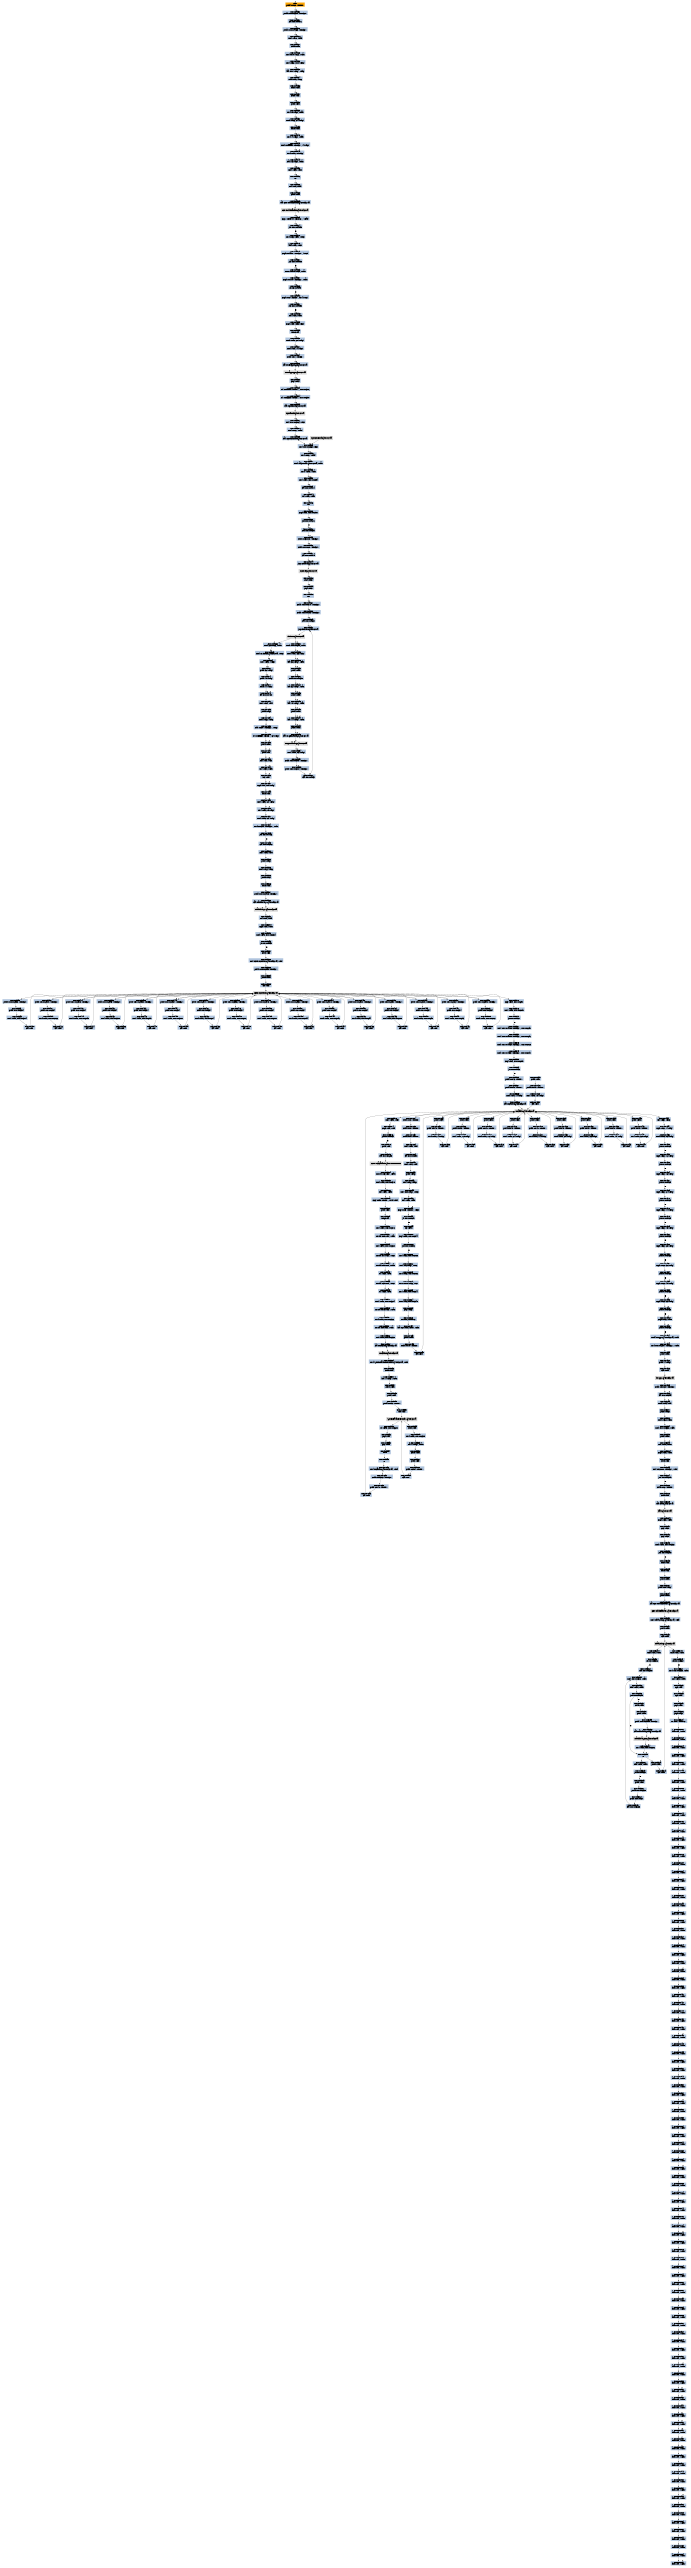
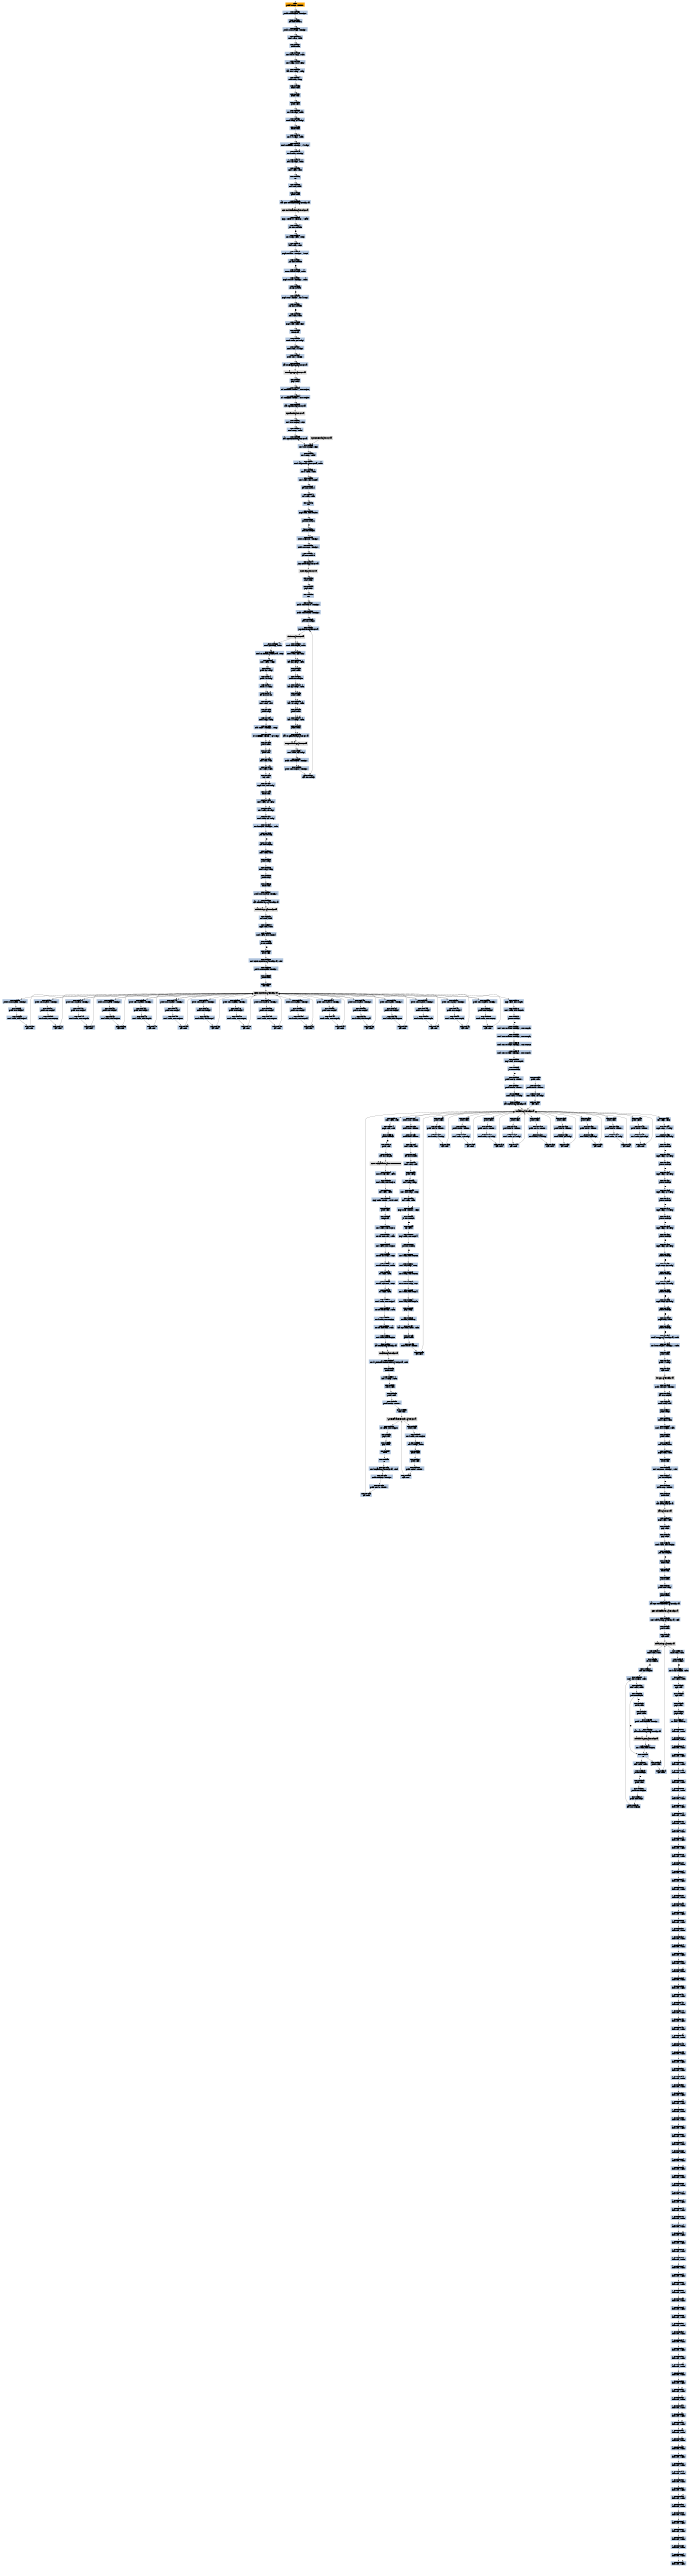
node "0x01007cfd pushl %caa": label "0x01007cfd pushl %caa" -> "0x01007cfd pushl %ebx"
